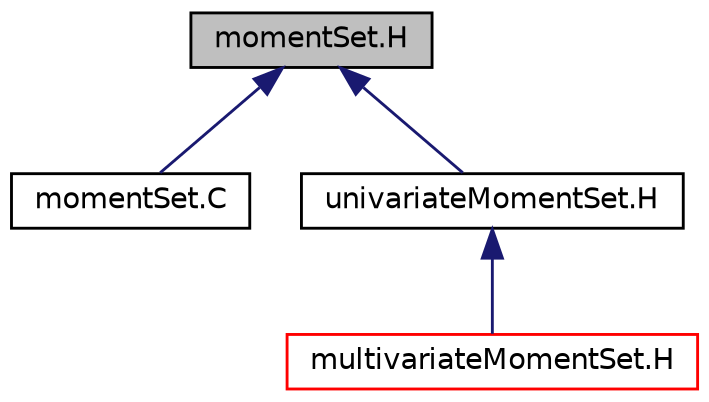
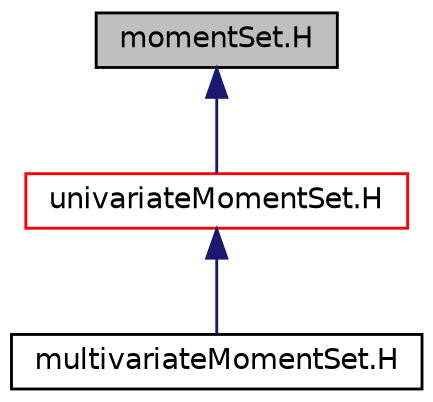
node "momentSet.C": removed
node "univariateMomentSet.H": color black -> red
node "multivariateMomentSet.H": color red -> black
